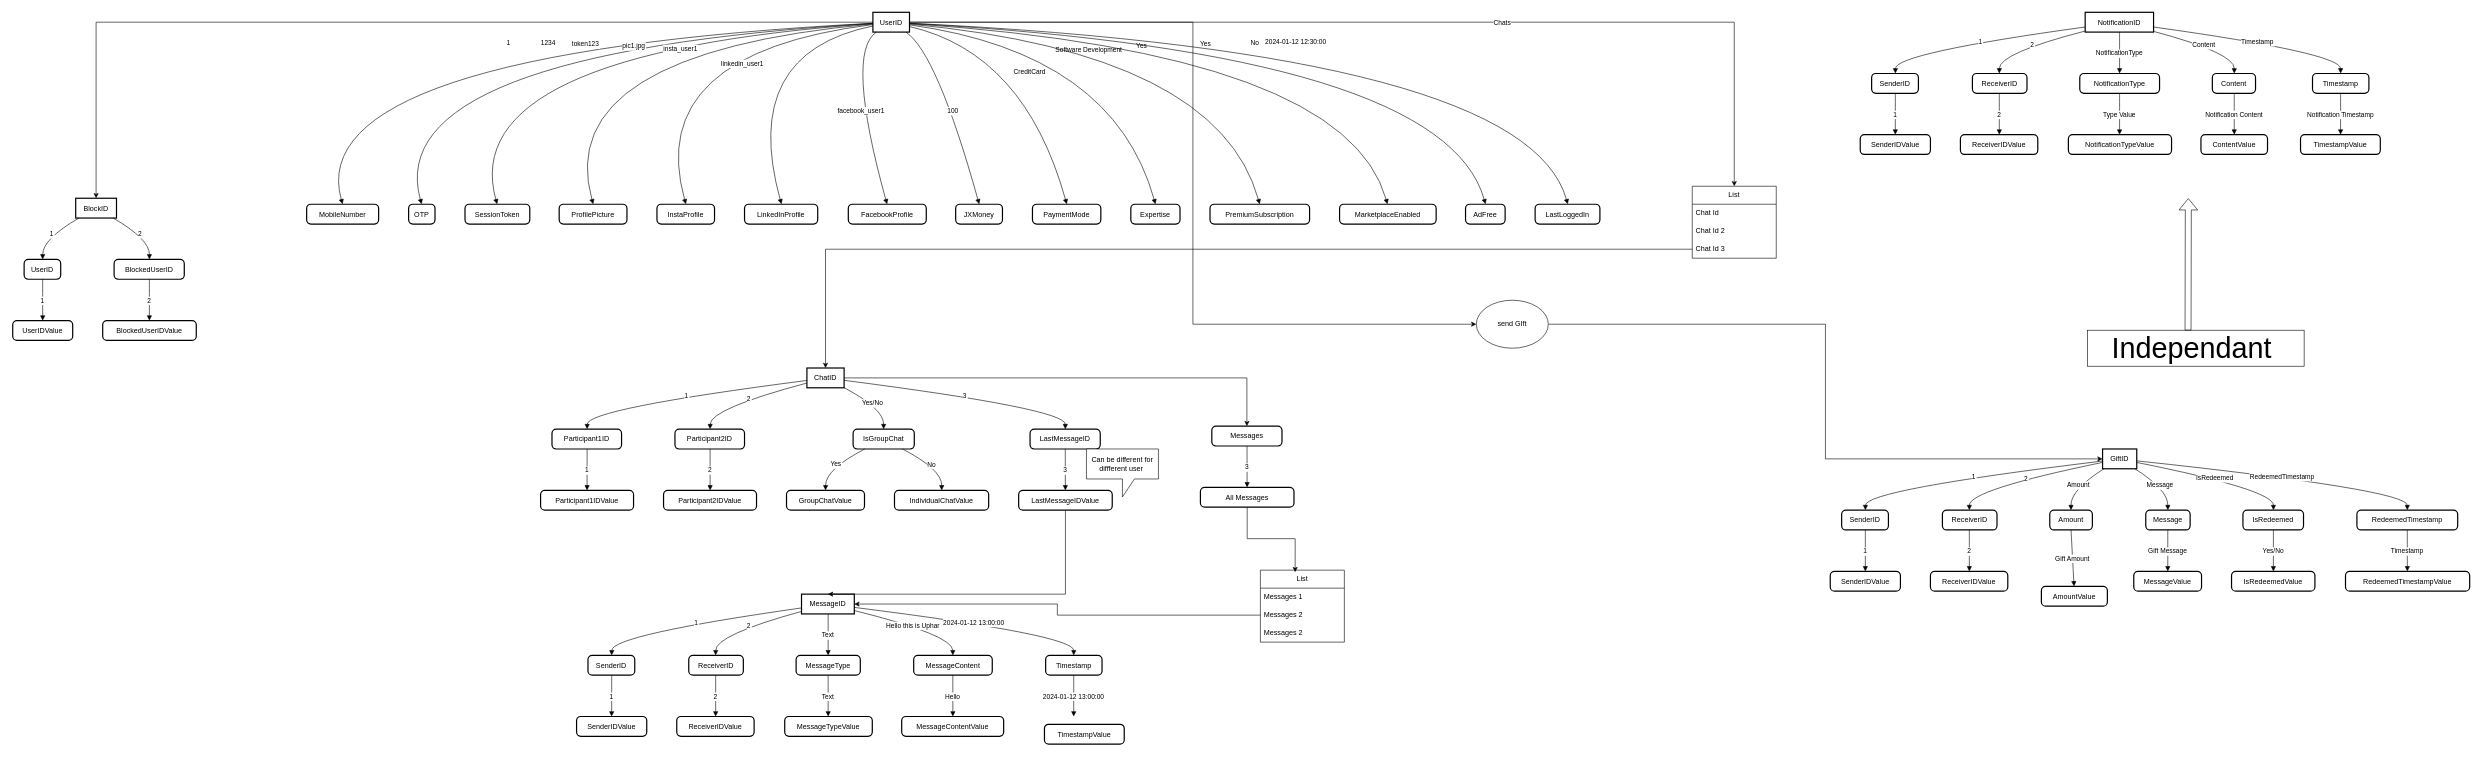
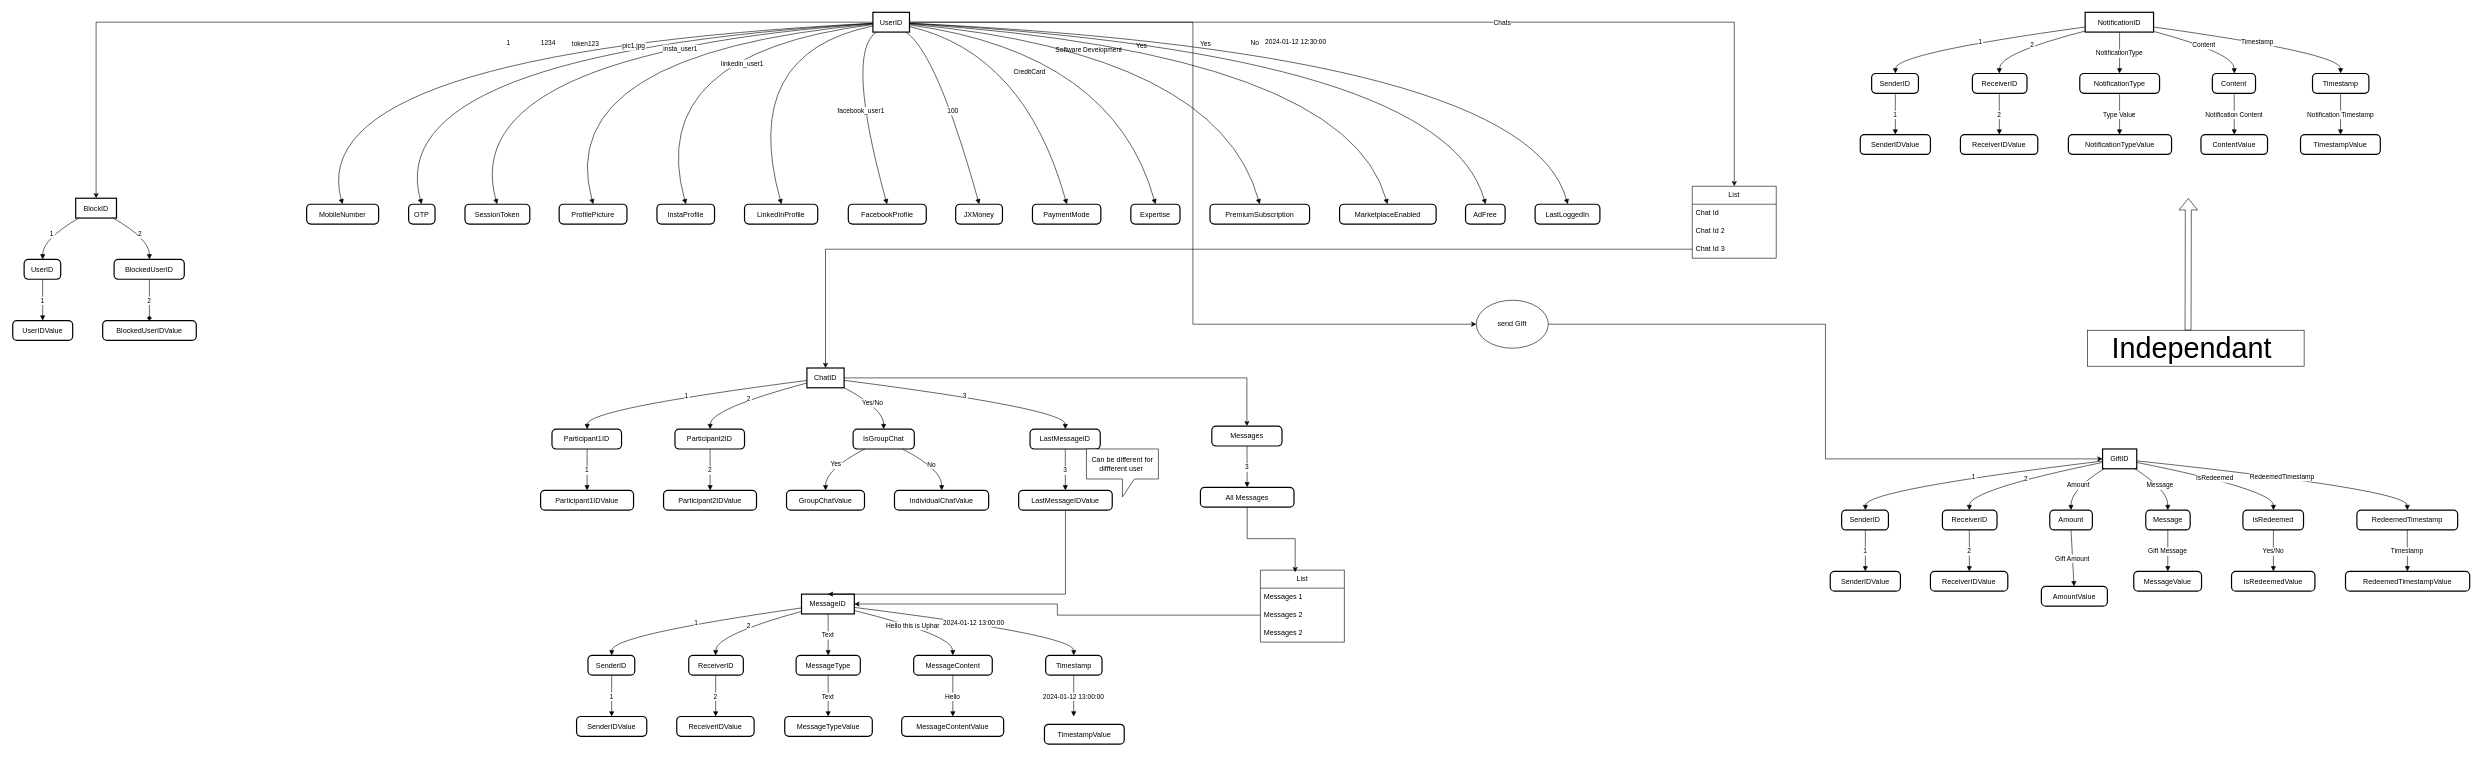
edge "BlockedUserID" -> "BlockedUserIDValue": arrowhead block -> diamond
